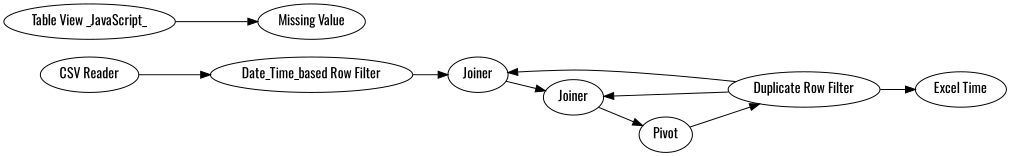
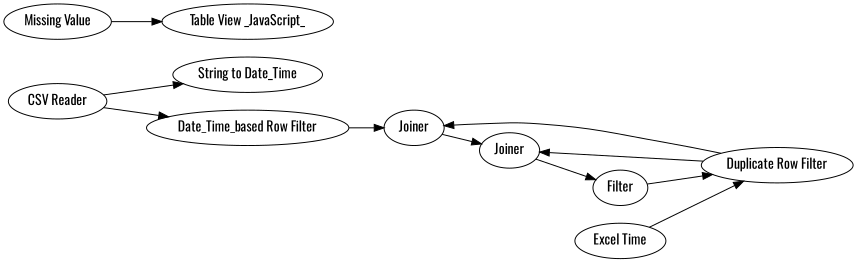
edge "Table View _JavaScript_" -> "Missing Value": reversed
node "String to Date_Time": added
edge "Duplicate Row Filter" -> "Excel Time": reversed
node "Pivot": label "Pivot" -> "Filter"
